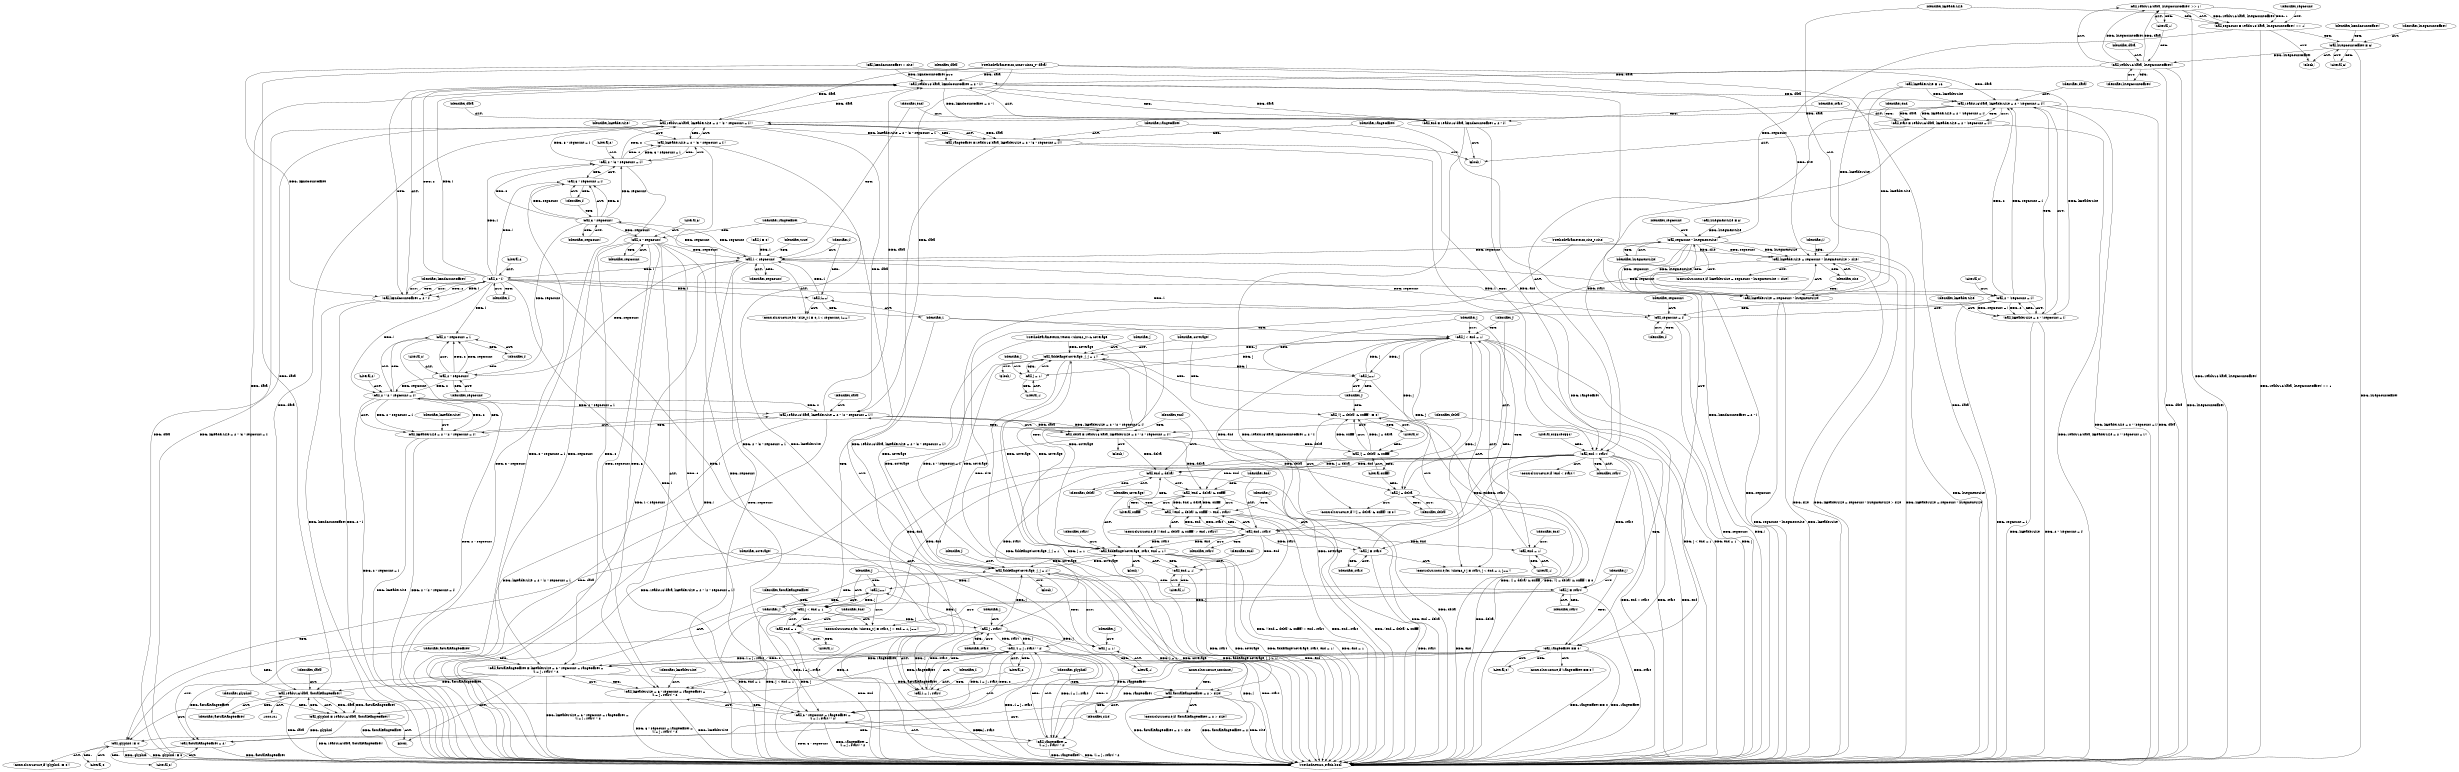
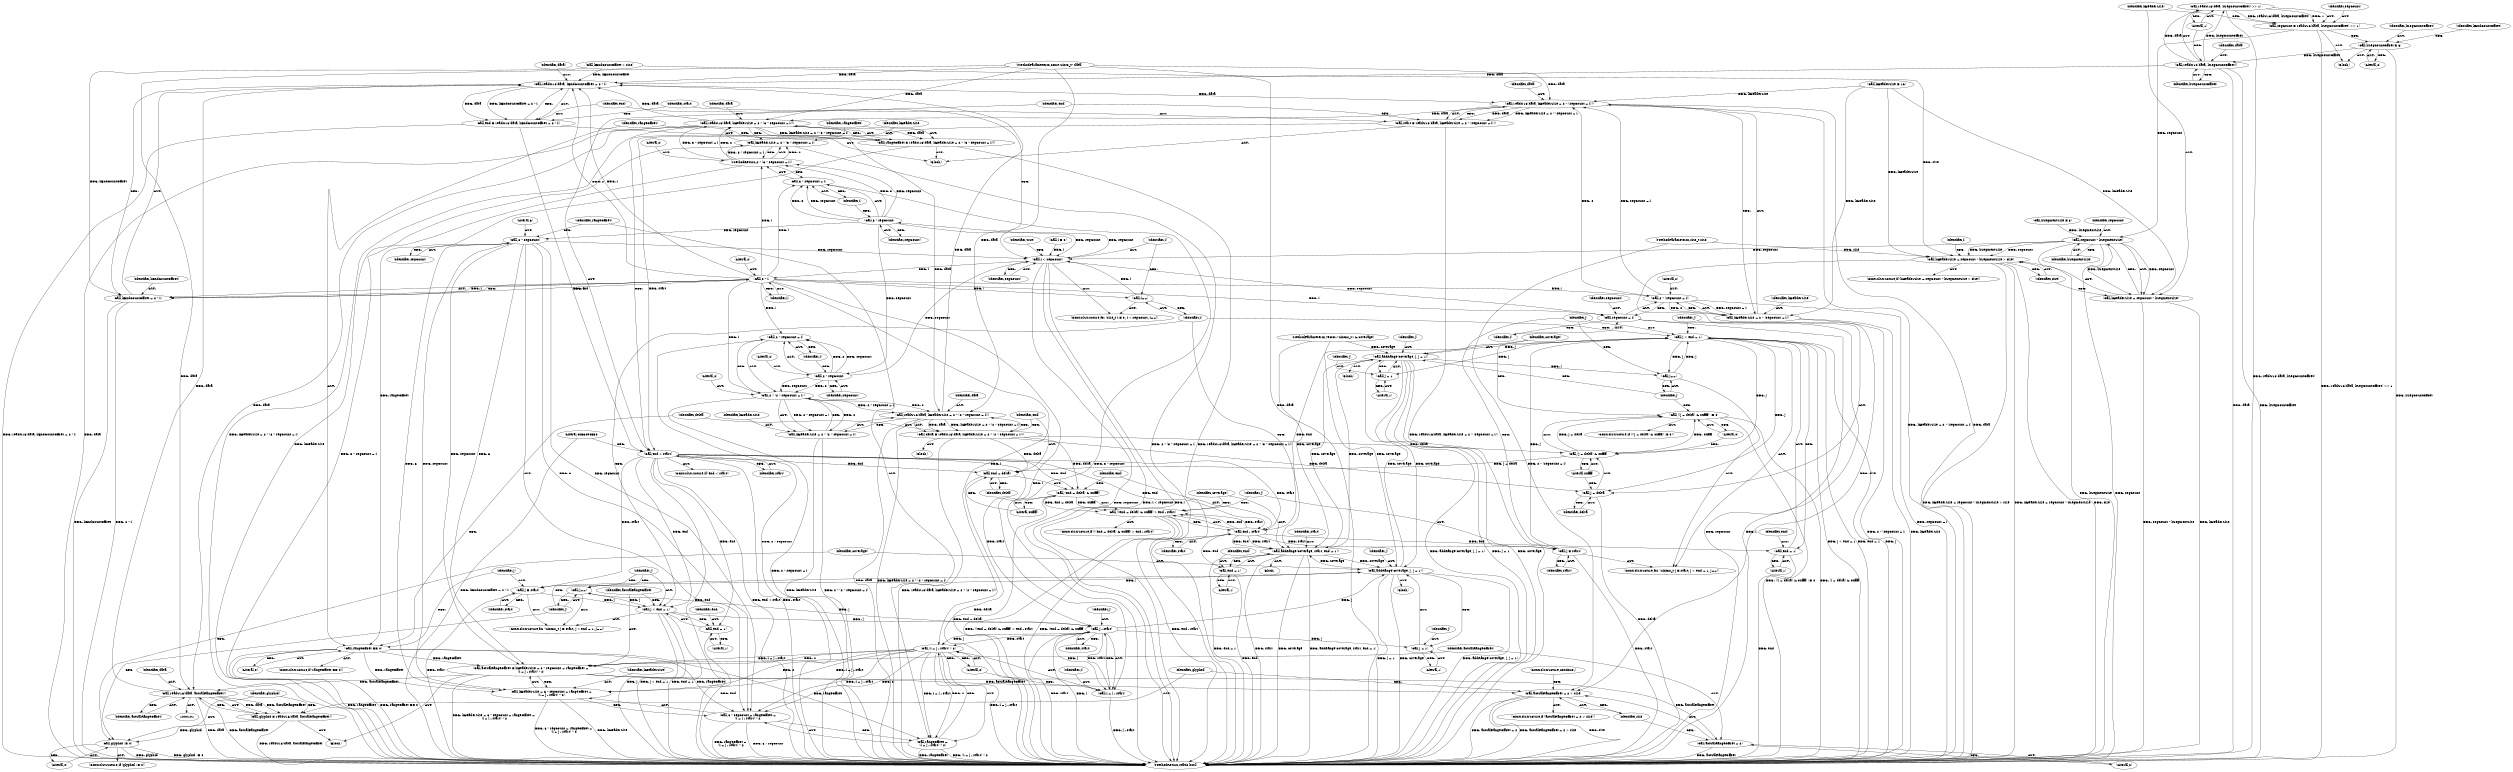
node "(Call,2 * (3 * segCount + i))": label "(Call,2 * (3 * segCount + i))" -> "(MethodReturn,2 * (3 * segCount + i))"
edge "(Call,i < segCount)" -> "(Call,2 * (segCount + i))": removed, label "DDG: segCount"
edge "(Call,readU16(data, kEndCountOffset + 2 * i))" -> "(MethodReturn,static bool)": now "(Literal,0x534e4554)" -> "(MethodReturn,static bool)"
edge "(Call,j + delta)" -> "(ControlStructure,if (((j + delta) & 0xffff) != 0))": now "(Call,j + delta)" -> "(Call,(j + delta) & 0xffff)"
